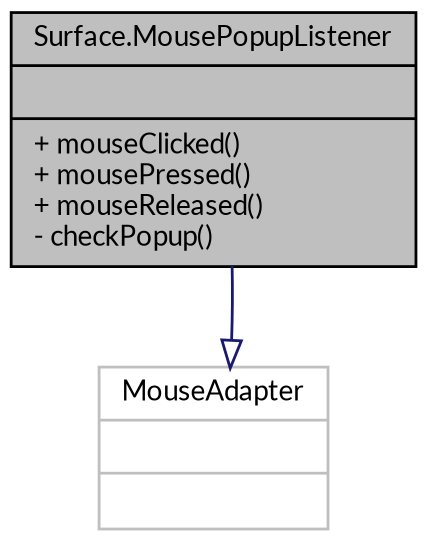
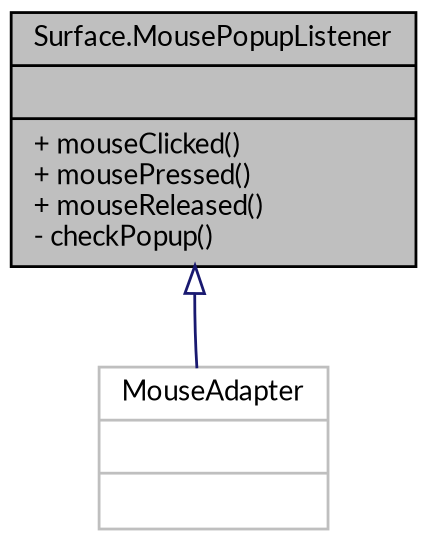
edge "Surface.MousePopupListener" -> "MouseAdapter": reversed
